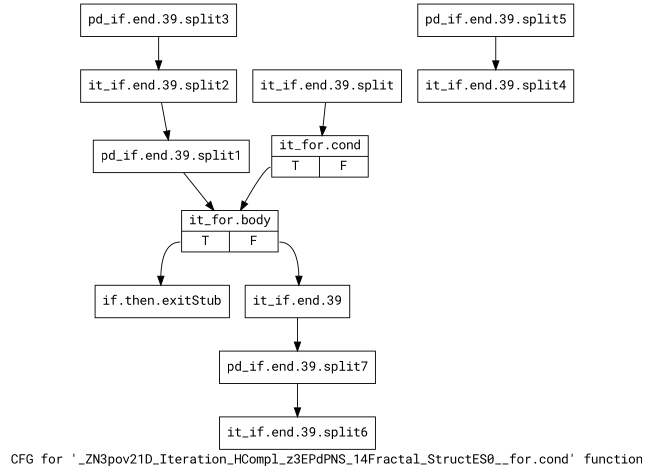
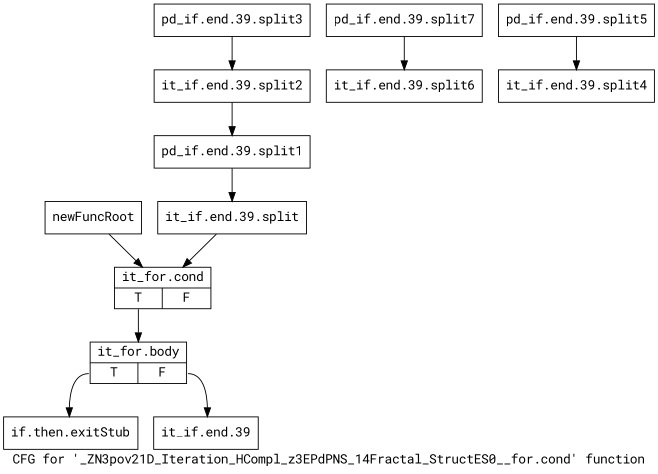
edge "pd_if.end.39.split1" -> "it_for.body": now "pd_if.end.39.split1" -> "it_if.end.39.split"
node "newFuncRoot": added
edge "it_if.end.39" -> "pd_if.end.39.split7": removed
